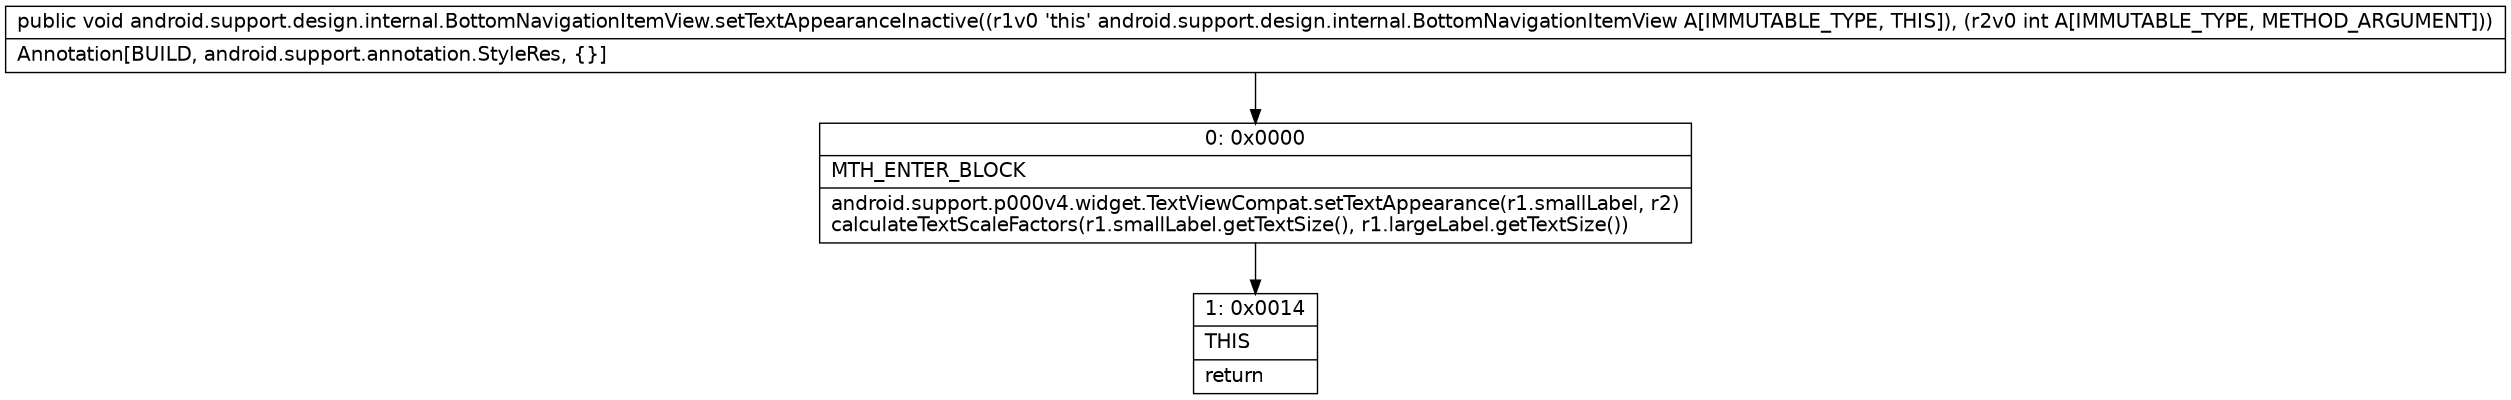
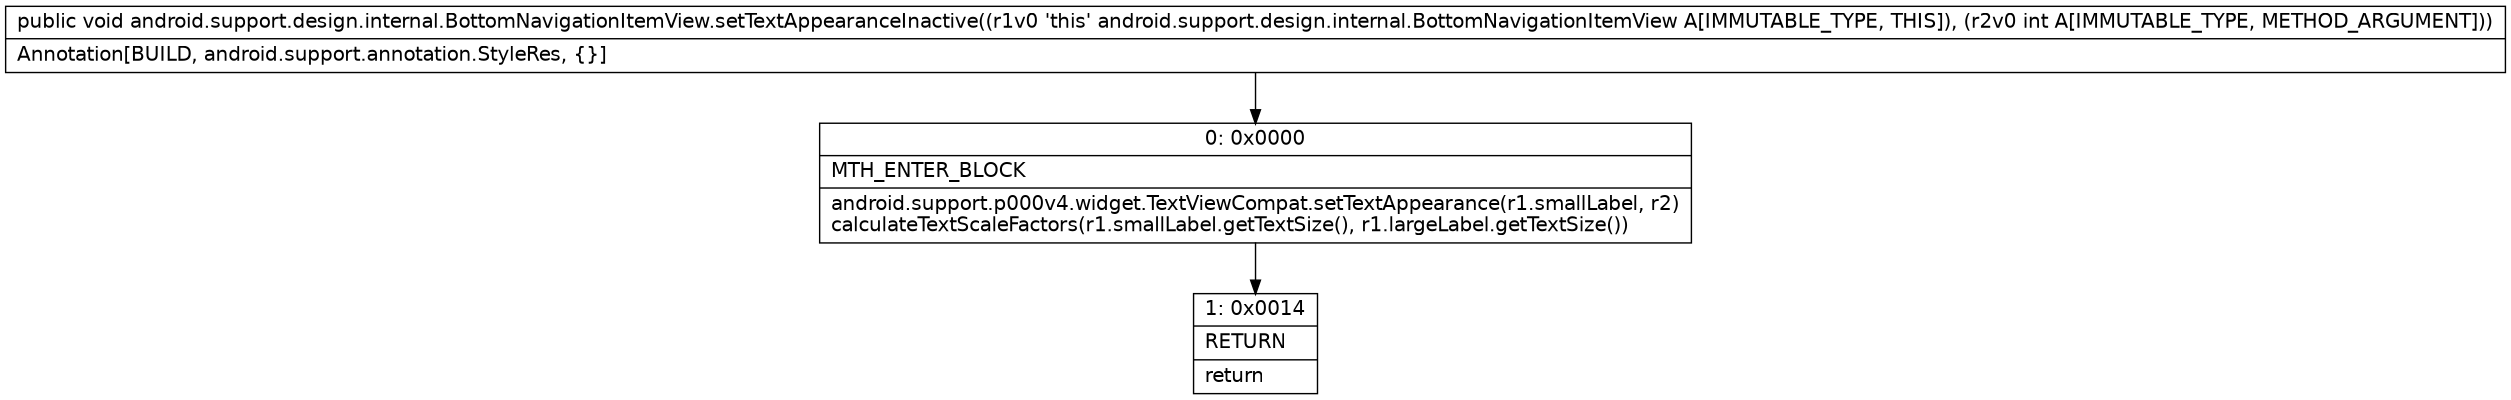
node "1: 0x0014": text "THIS" -> "RETURN"
